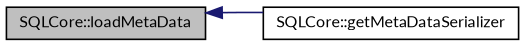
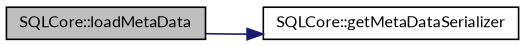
edge "SQLCore::getMetaDataSerializer" -> "SQLCore::loadMetaData": reversed
